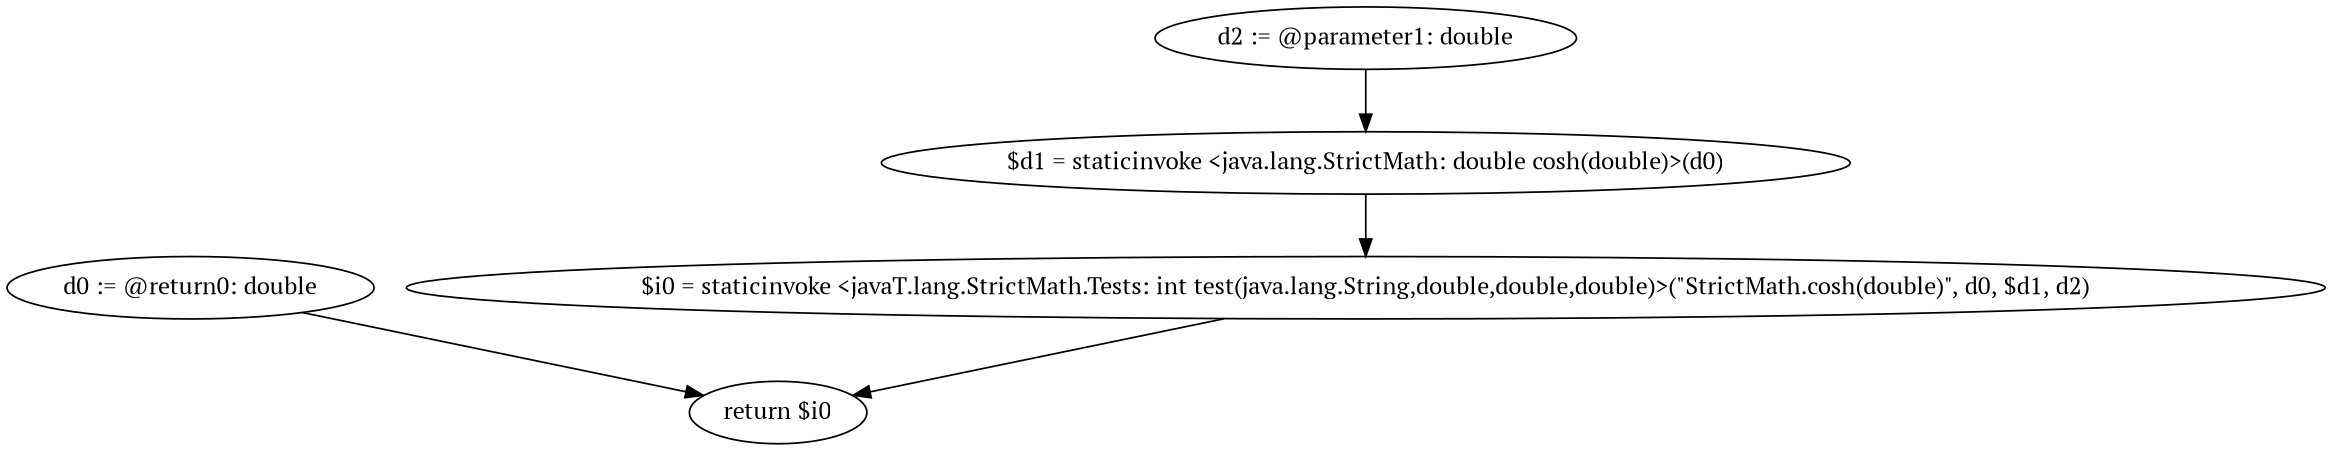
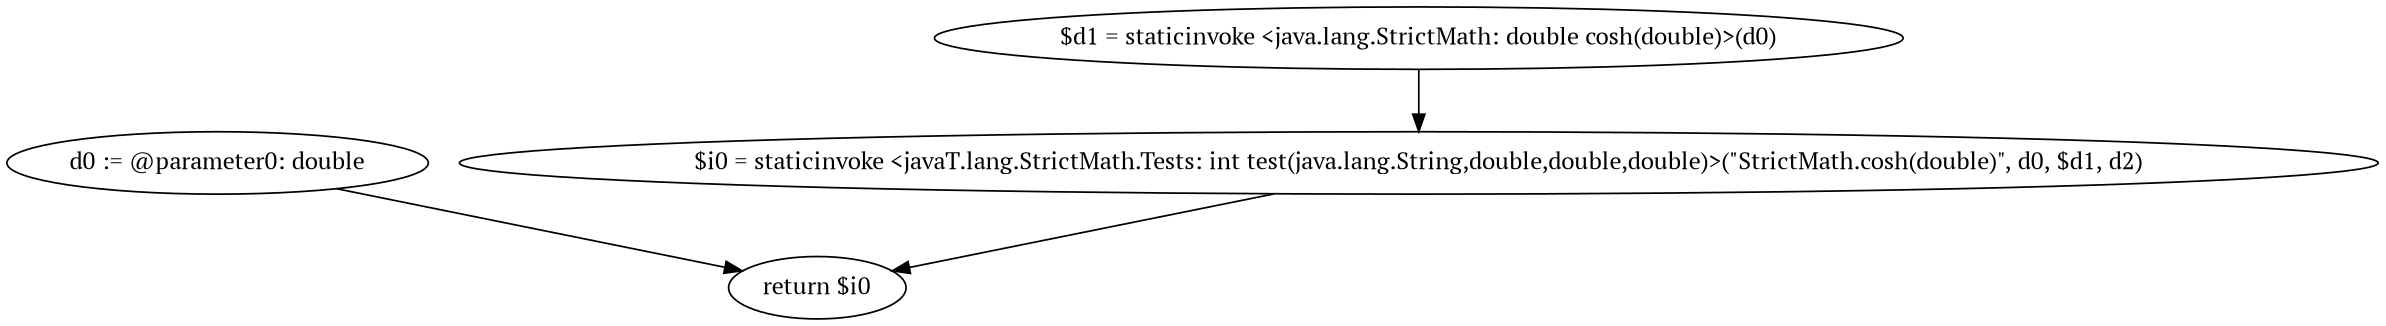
node "d2 := @parameter1: double": removed
node "d0 := @return0: double": label "d0 := @return0: double" -> "d0 := @parameter0: double"
